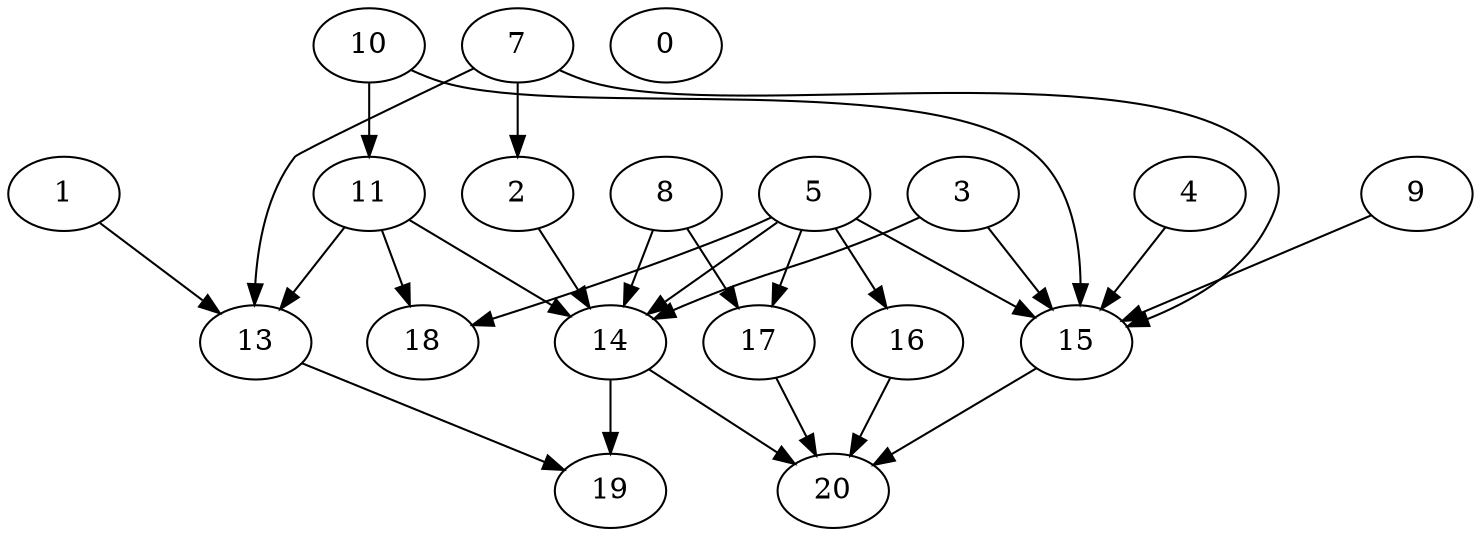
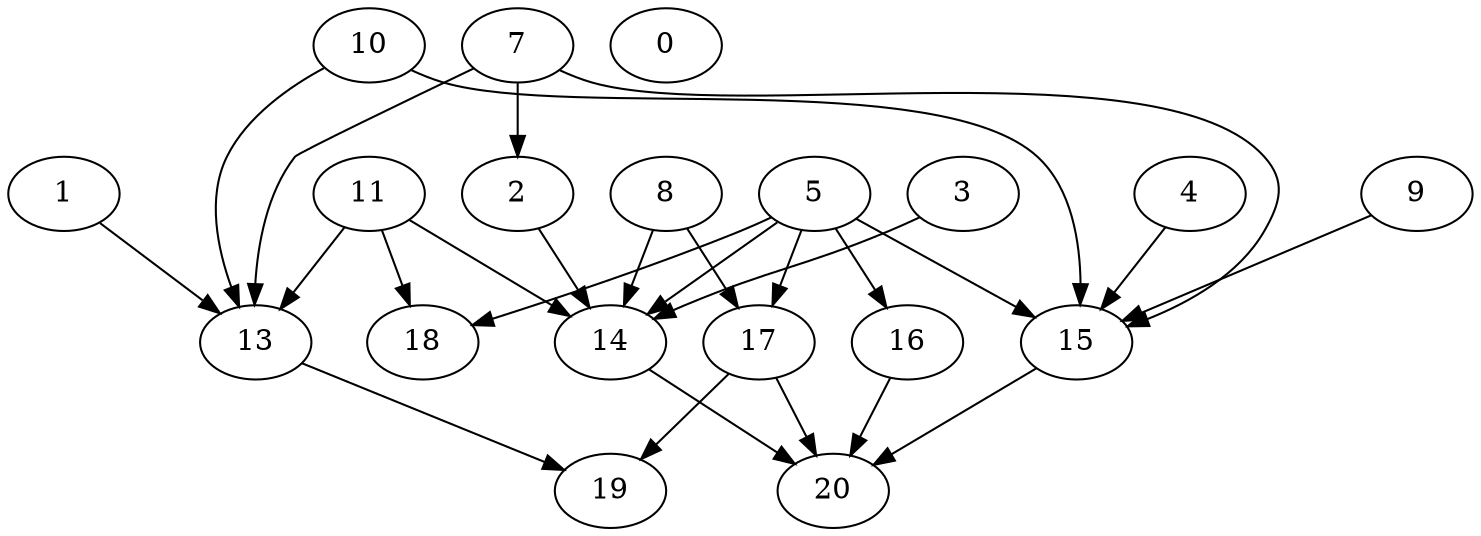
edge "10" -> "11": now "10" -> "13"
edge "3" -> "15": removed
edge "14" -> "19": now "17" -> "19"
